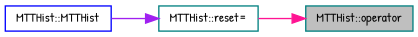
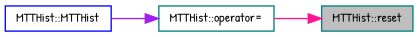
node "MTTHist::reset=": label "MTTHist::reset=" -> "MTTHist::operator="
node "MTTHist::operator": label "MTTHist::operator" -> "MTTHist::reset"
